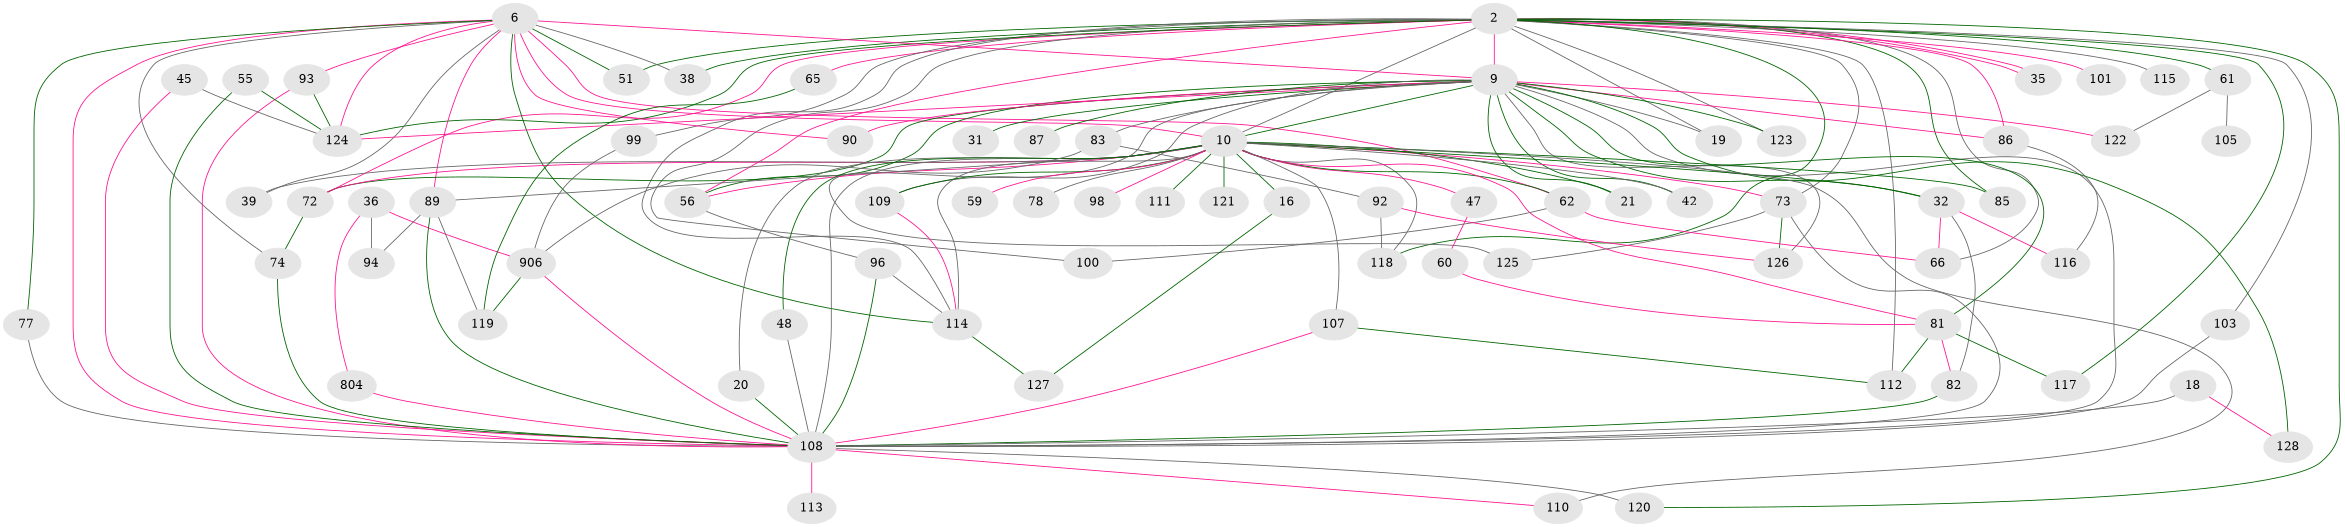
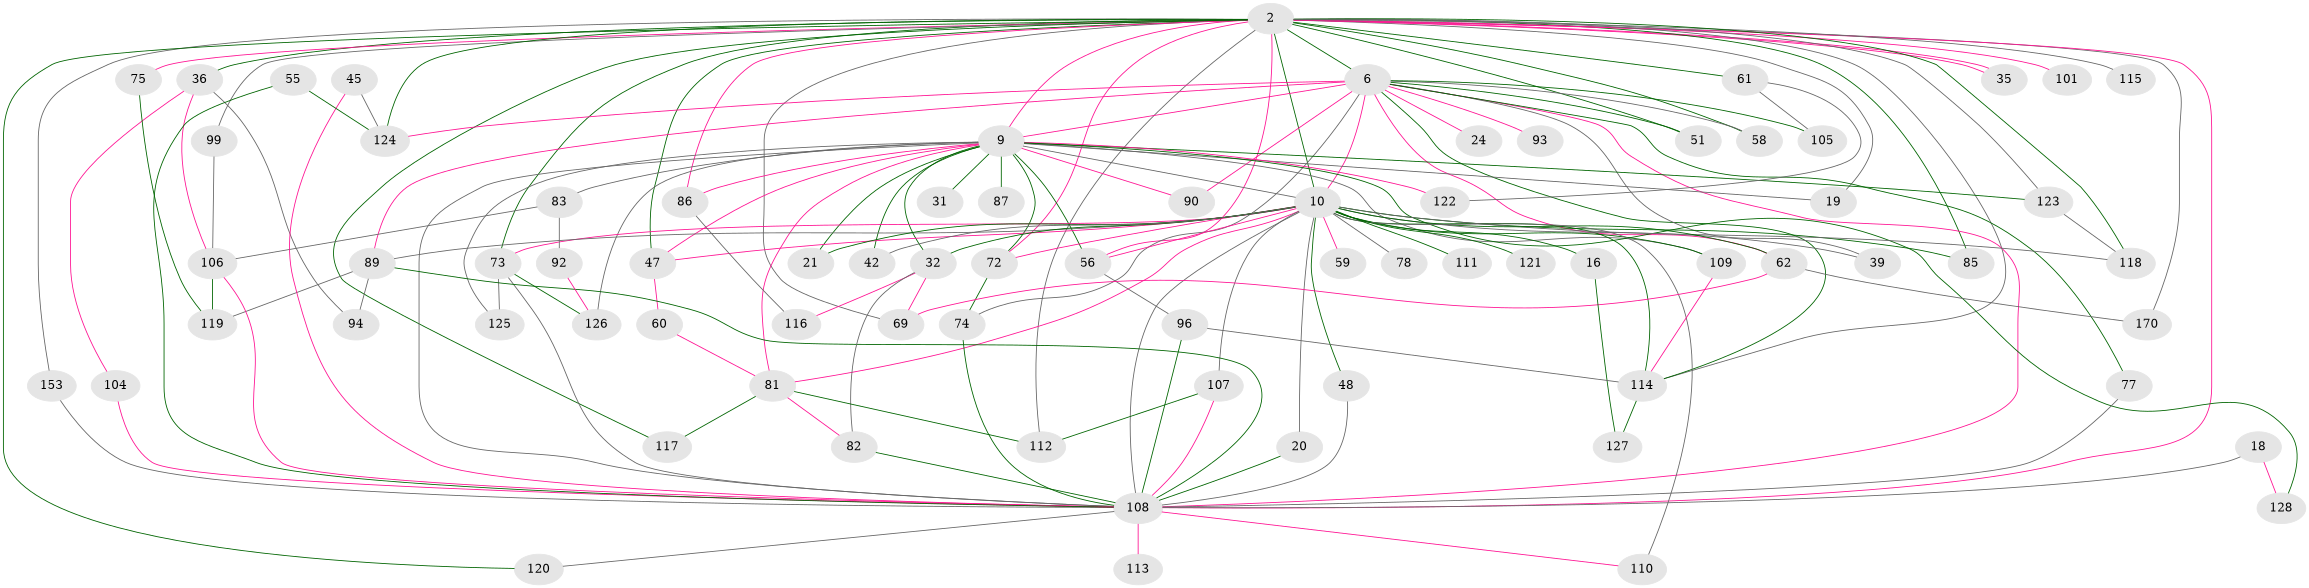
edge "2" -- "36": added
edge "2" -- "6": added
edge "2" -- "47": added
edge "2" -- "73": color gray40 -> darkgreen
edge "2" -- "10": color gray40 -> darkgreen
node "38": label "38" -> "58"
node "65": label "65" -> "75"
edge "6" -- "105": added
edge "93" -- "124": removed
edge "9" -- "124": now "9" -- "47"
edge "9" -- "10": color darkgreen -> gray40
node "24": added
edge "9" -- "81": color darkgreen -> deeppink
edge "10" -- "114": color gray40 -> darkgreen
node "98": removed
edge "92" -- "118": now "123" -- "118"
node "906": label "906" -> "106"
node "100": label "100" -> "170"
node "66": label "66" -> "69"
node "103": label "103" -> "153"
node "804": label "804" -> "104"
edge "93" -- "108": now "2" -- "108"
